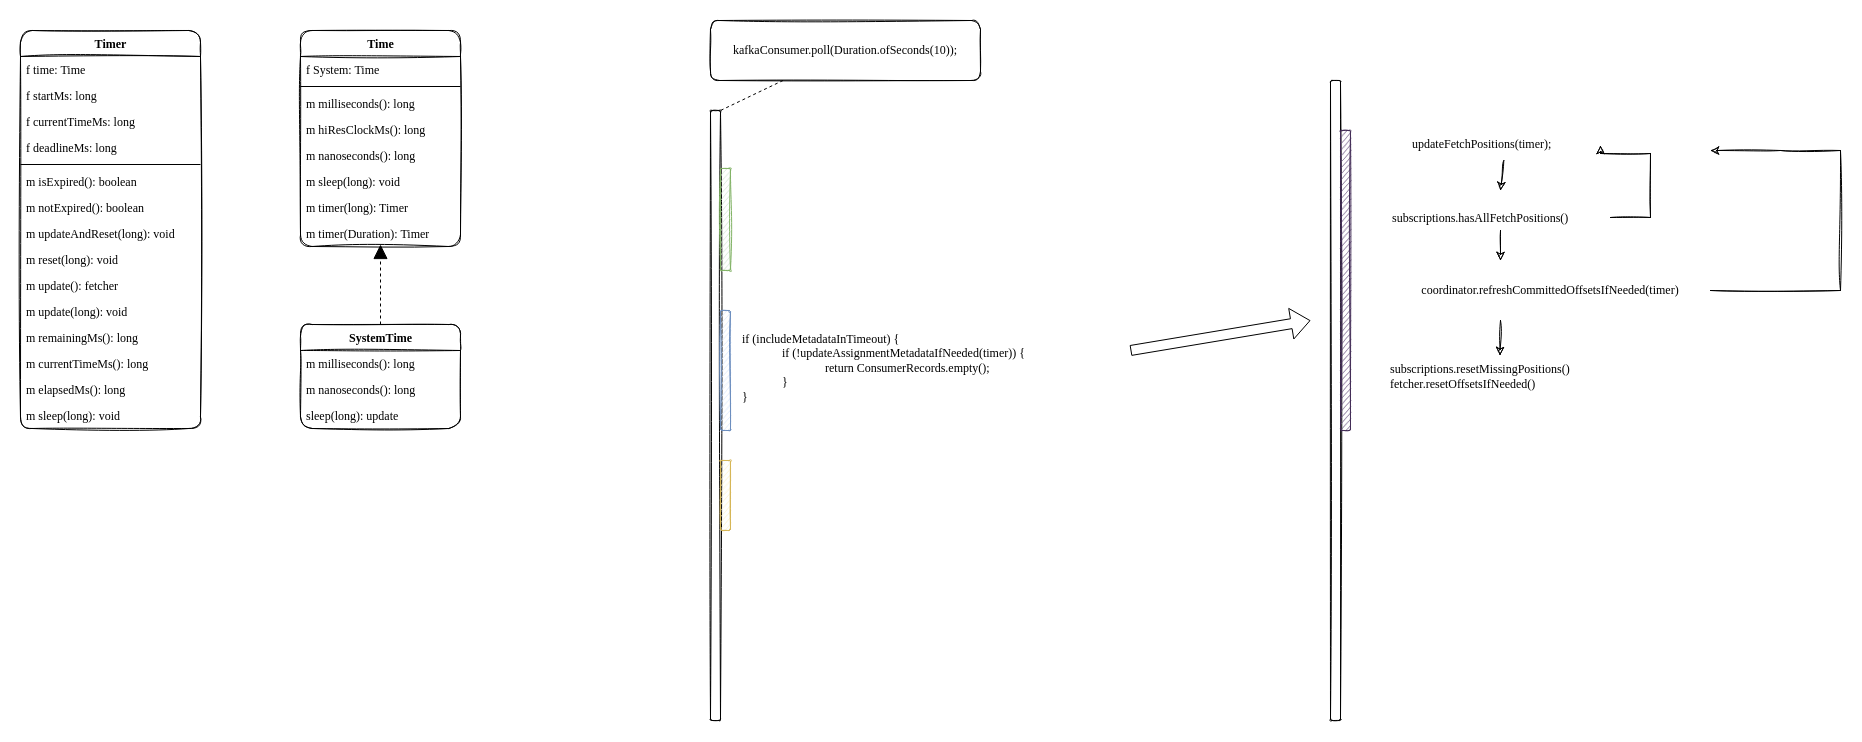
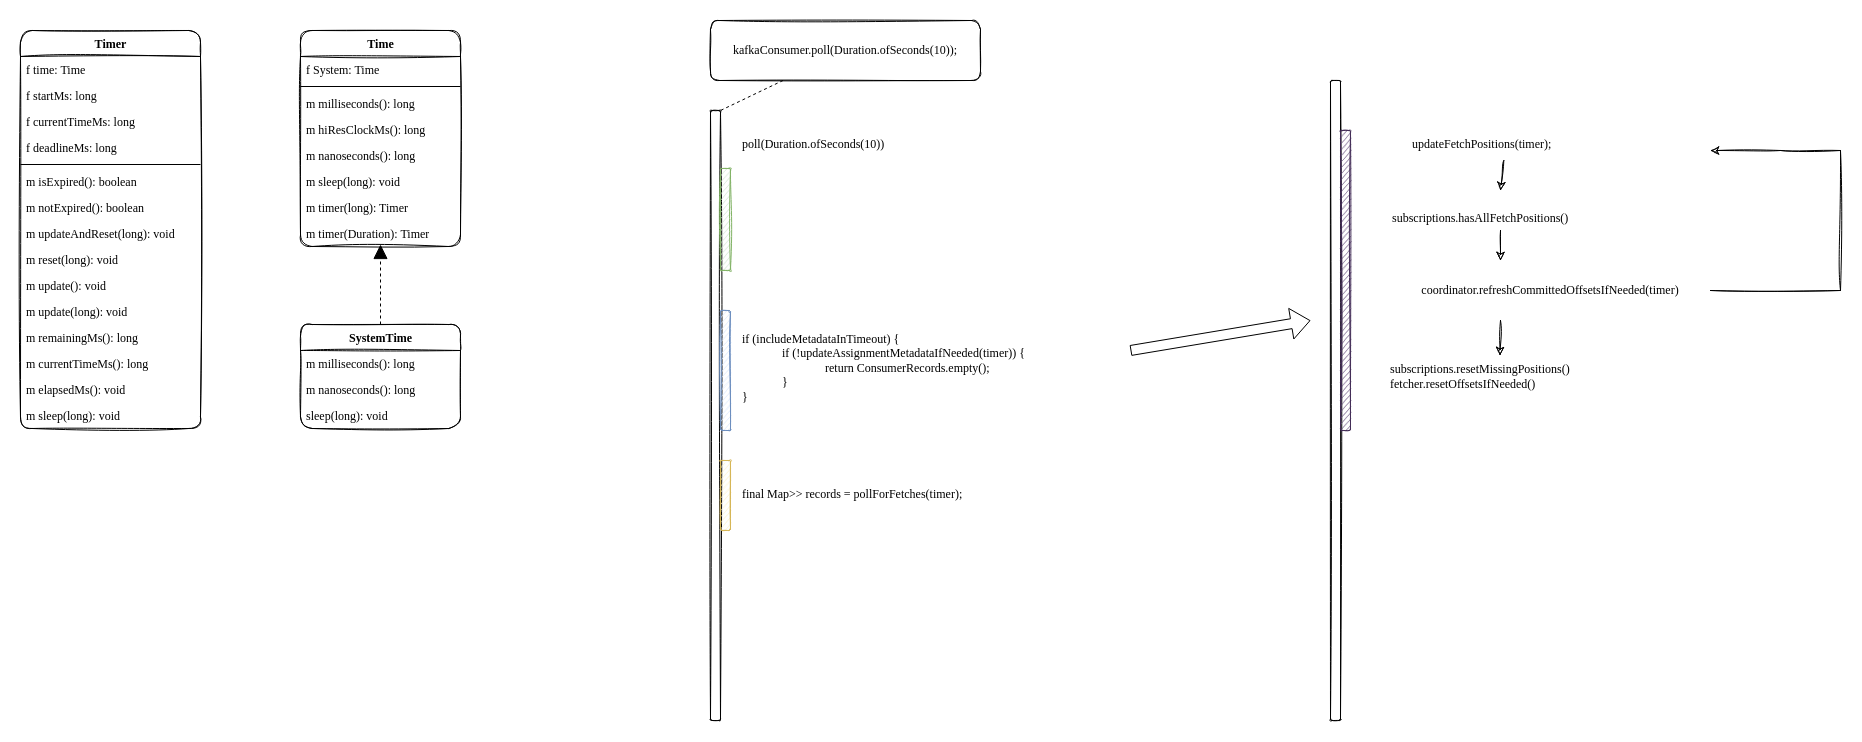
node "poll(Duration.ofSeconds(10))": added
edge "subscriptions.hasAllFetchPositions()" -> "updateFetchPositions(timer);": removed
node "m update(): fetcher": label "m update(): fetcher" -> "m update(): void"
node "m elapsedMs(): long": label "m elapsedMs(): long" -> "m elapsedMs(): void"
node "sleep(long): update": label "sleep(long): update" -> "sleep(long): void"
node "final Map>> records = pollForFetches(timer);": added
